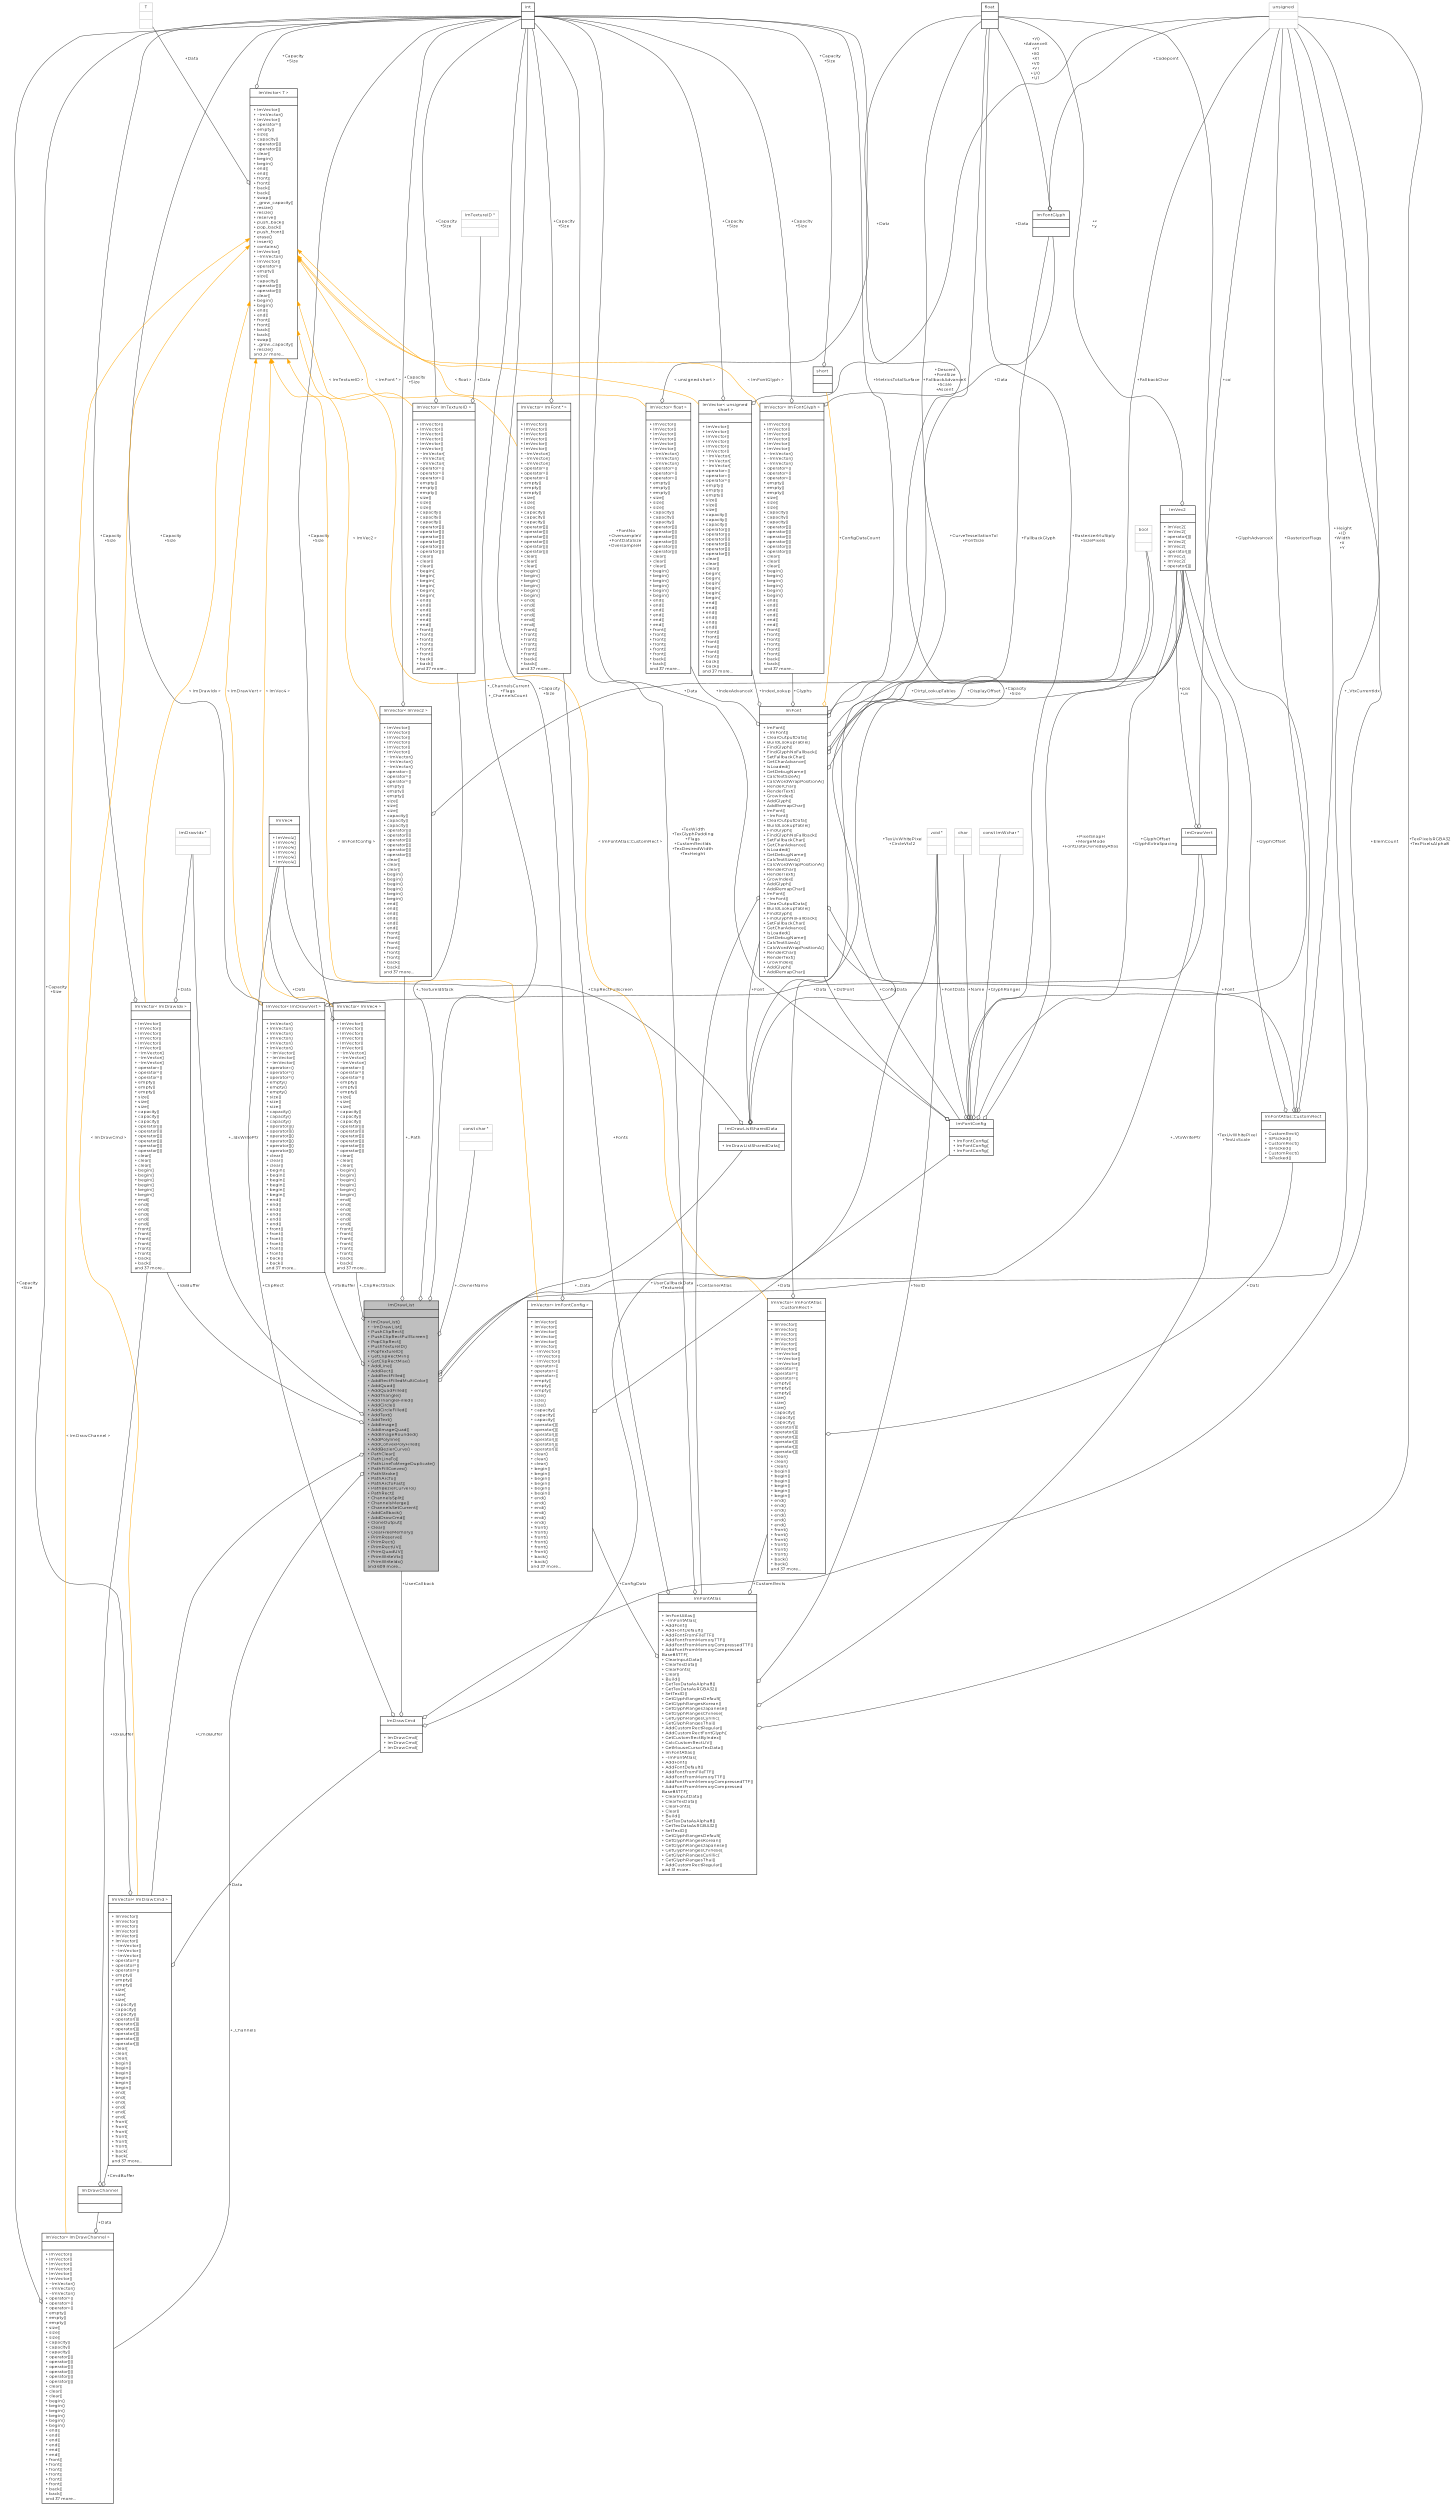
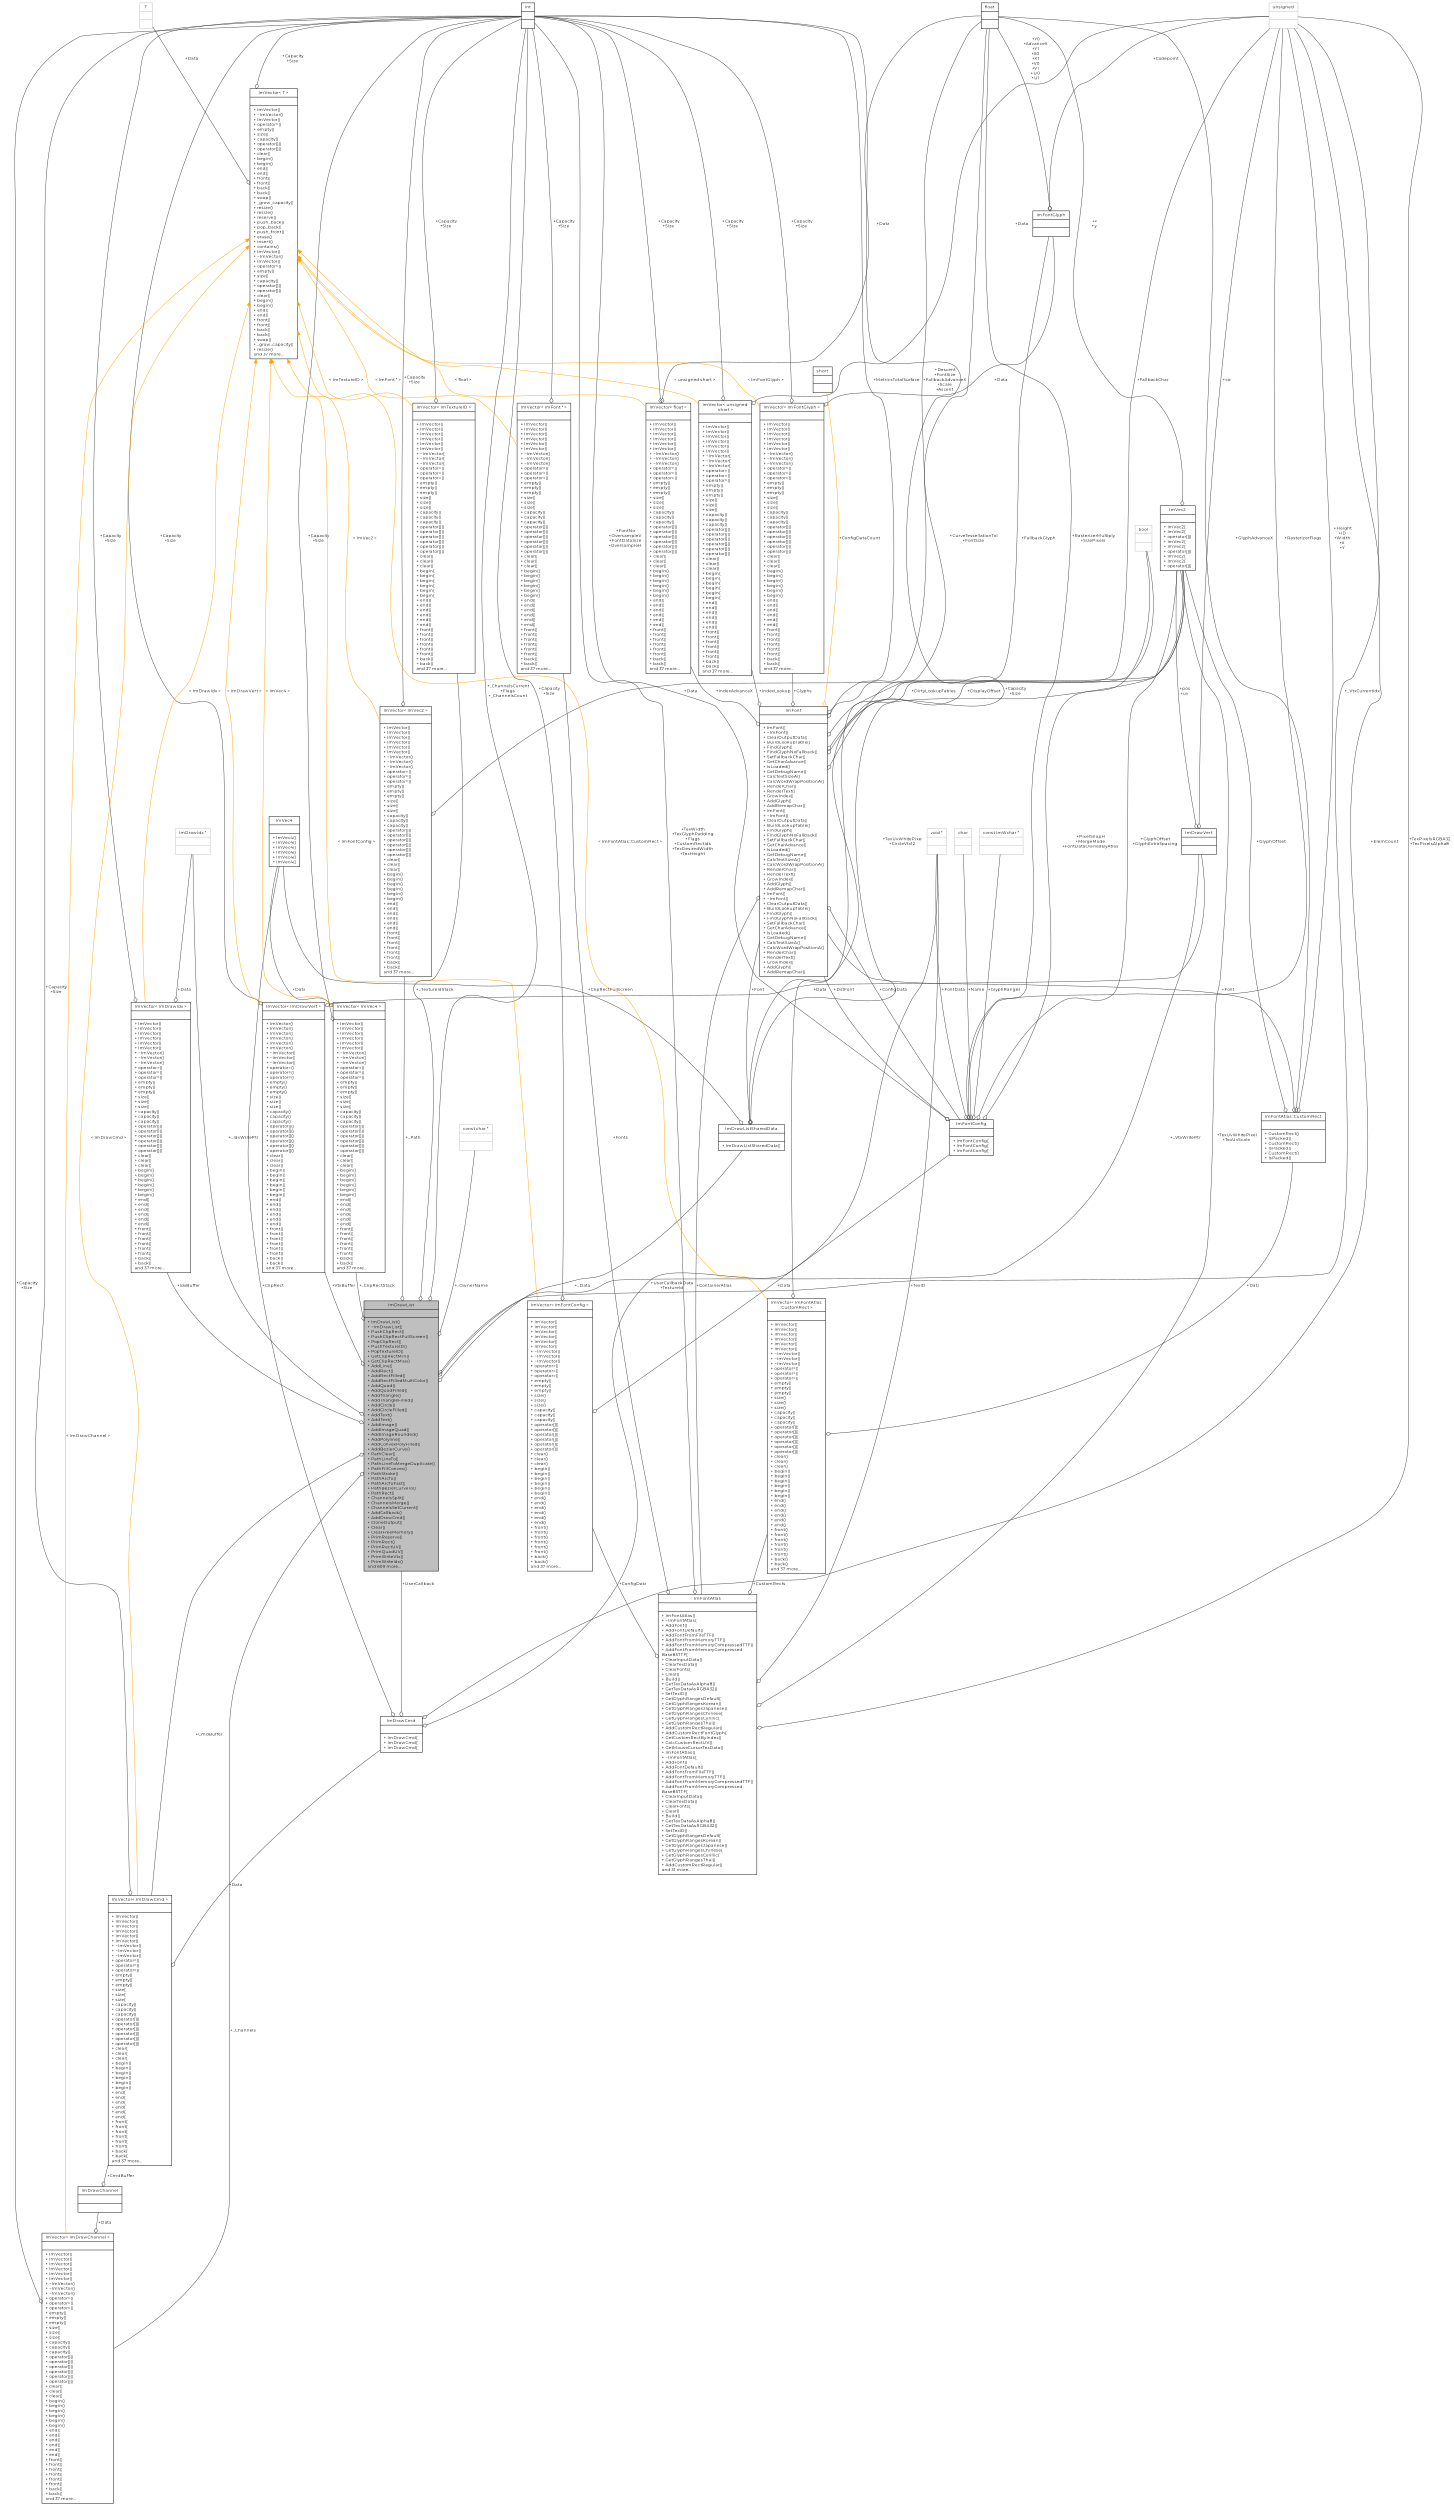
edge "int" -> "short": now "int" -> "ImVector< float >"
node "ImTextureID *": removed
edge "ImVector< ImDrawIdx >" -> "ImDrawChannel": removed, label "+IdxBuffer"
